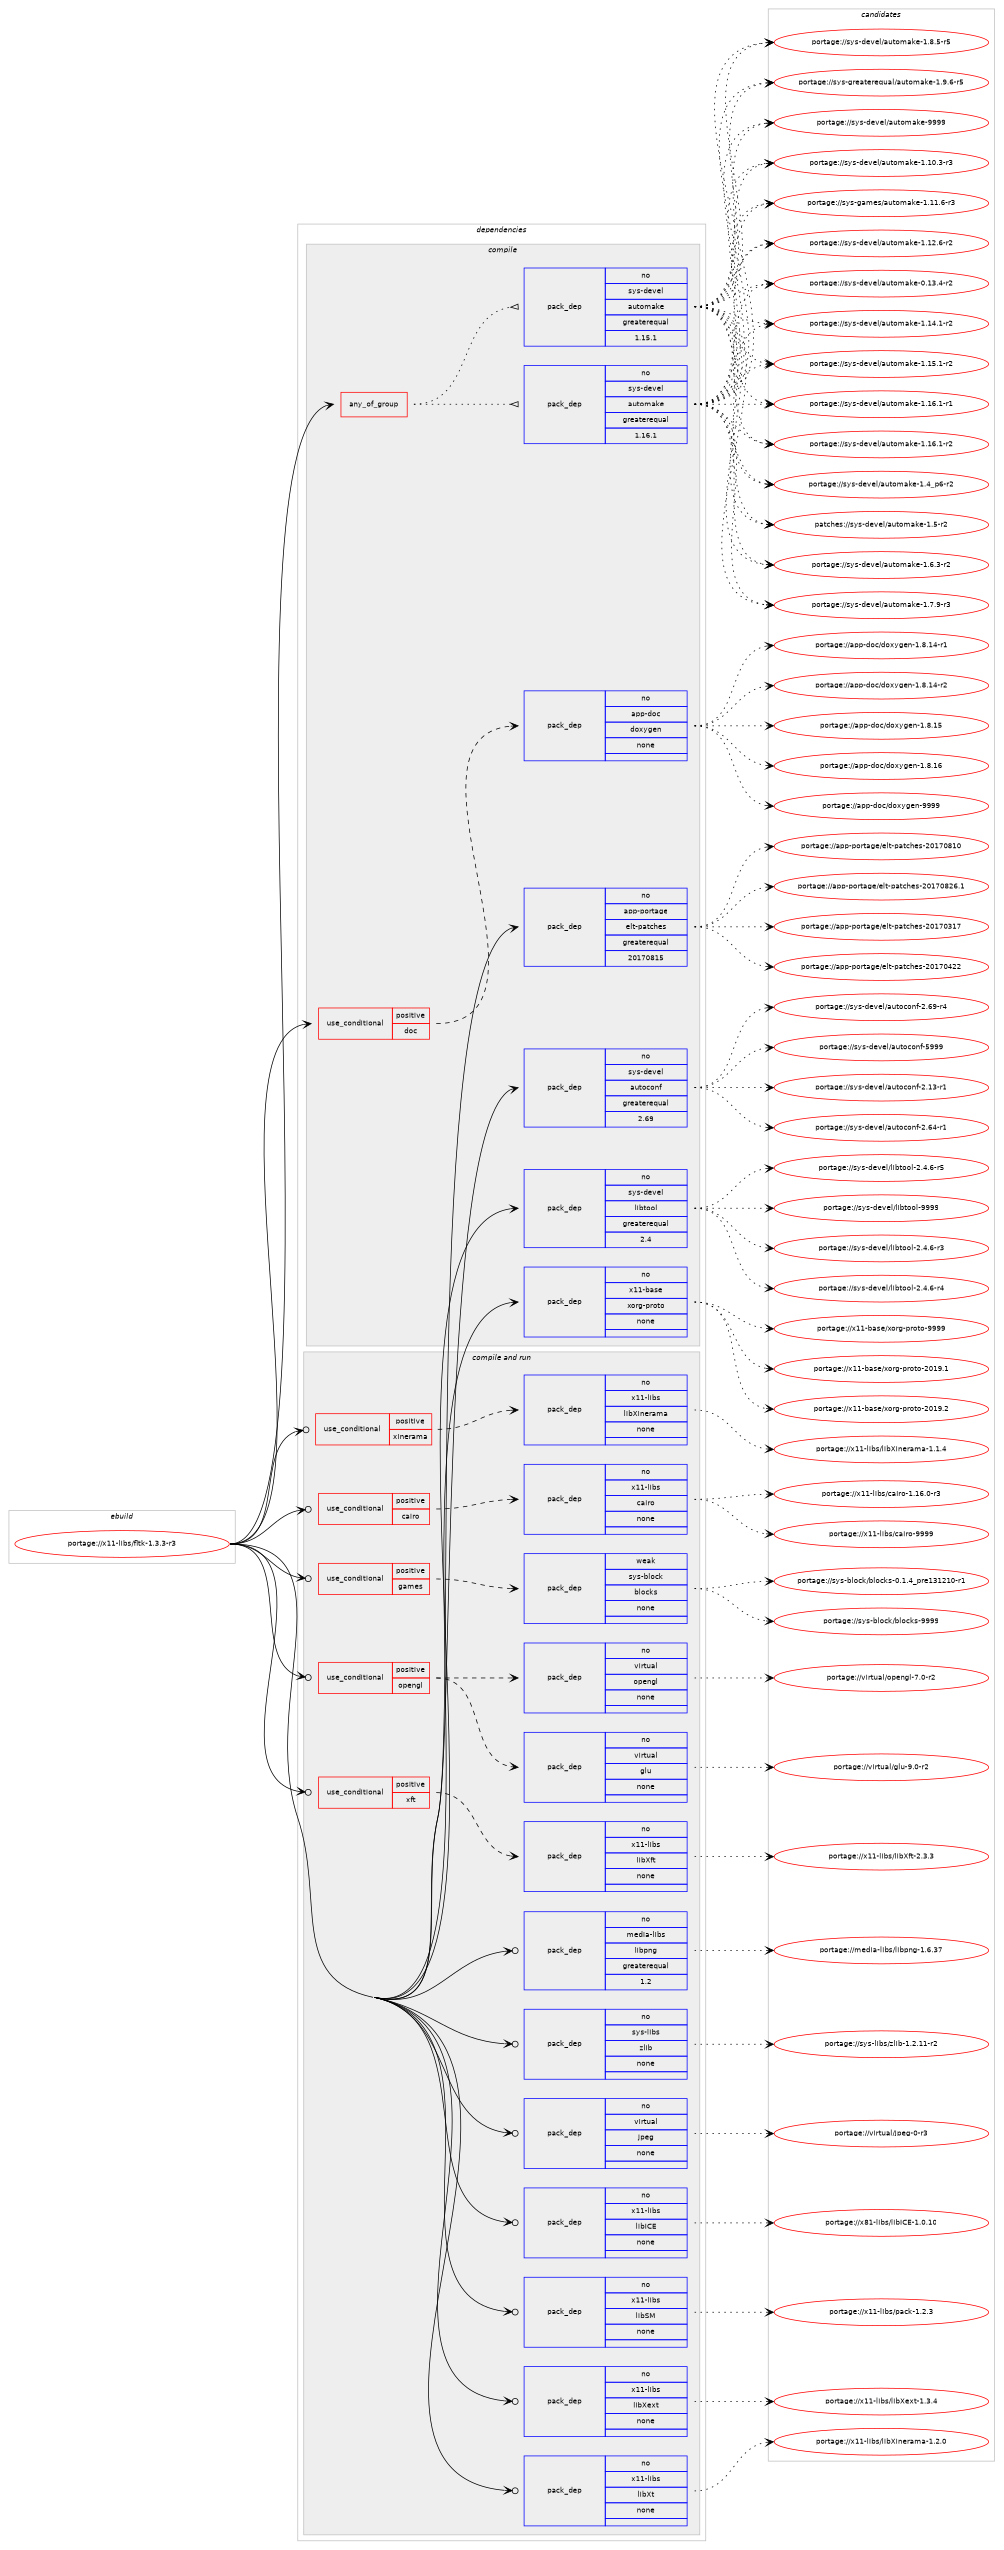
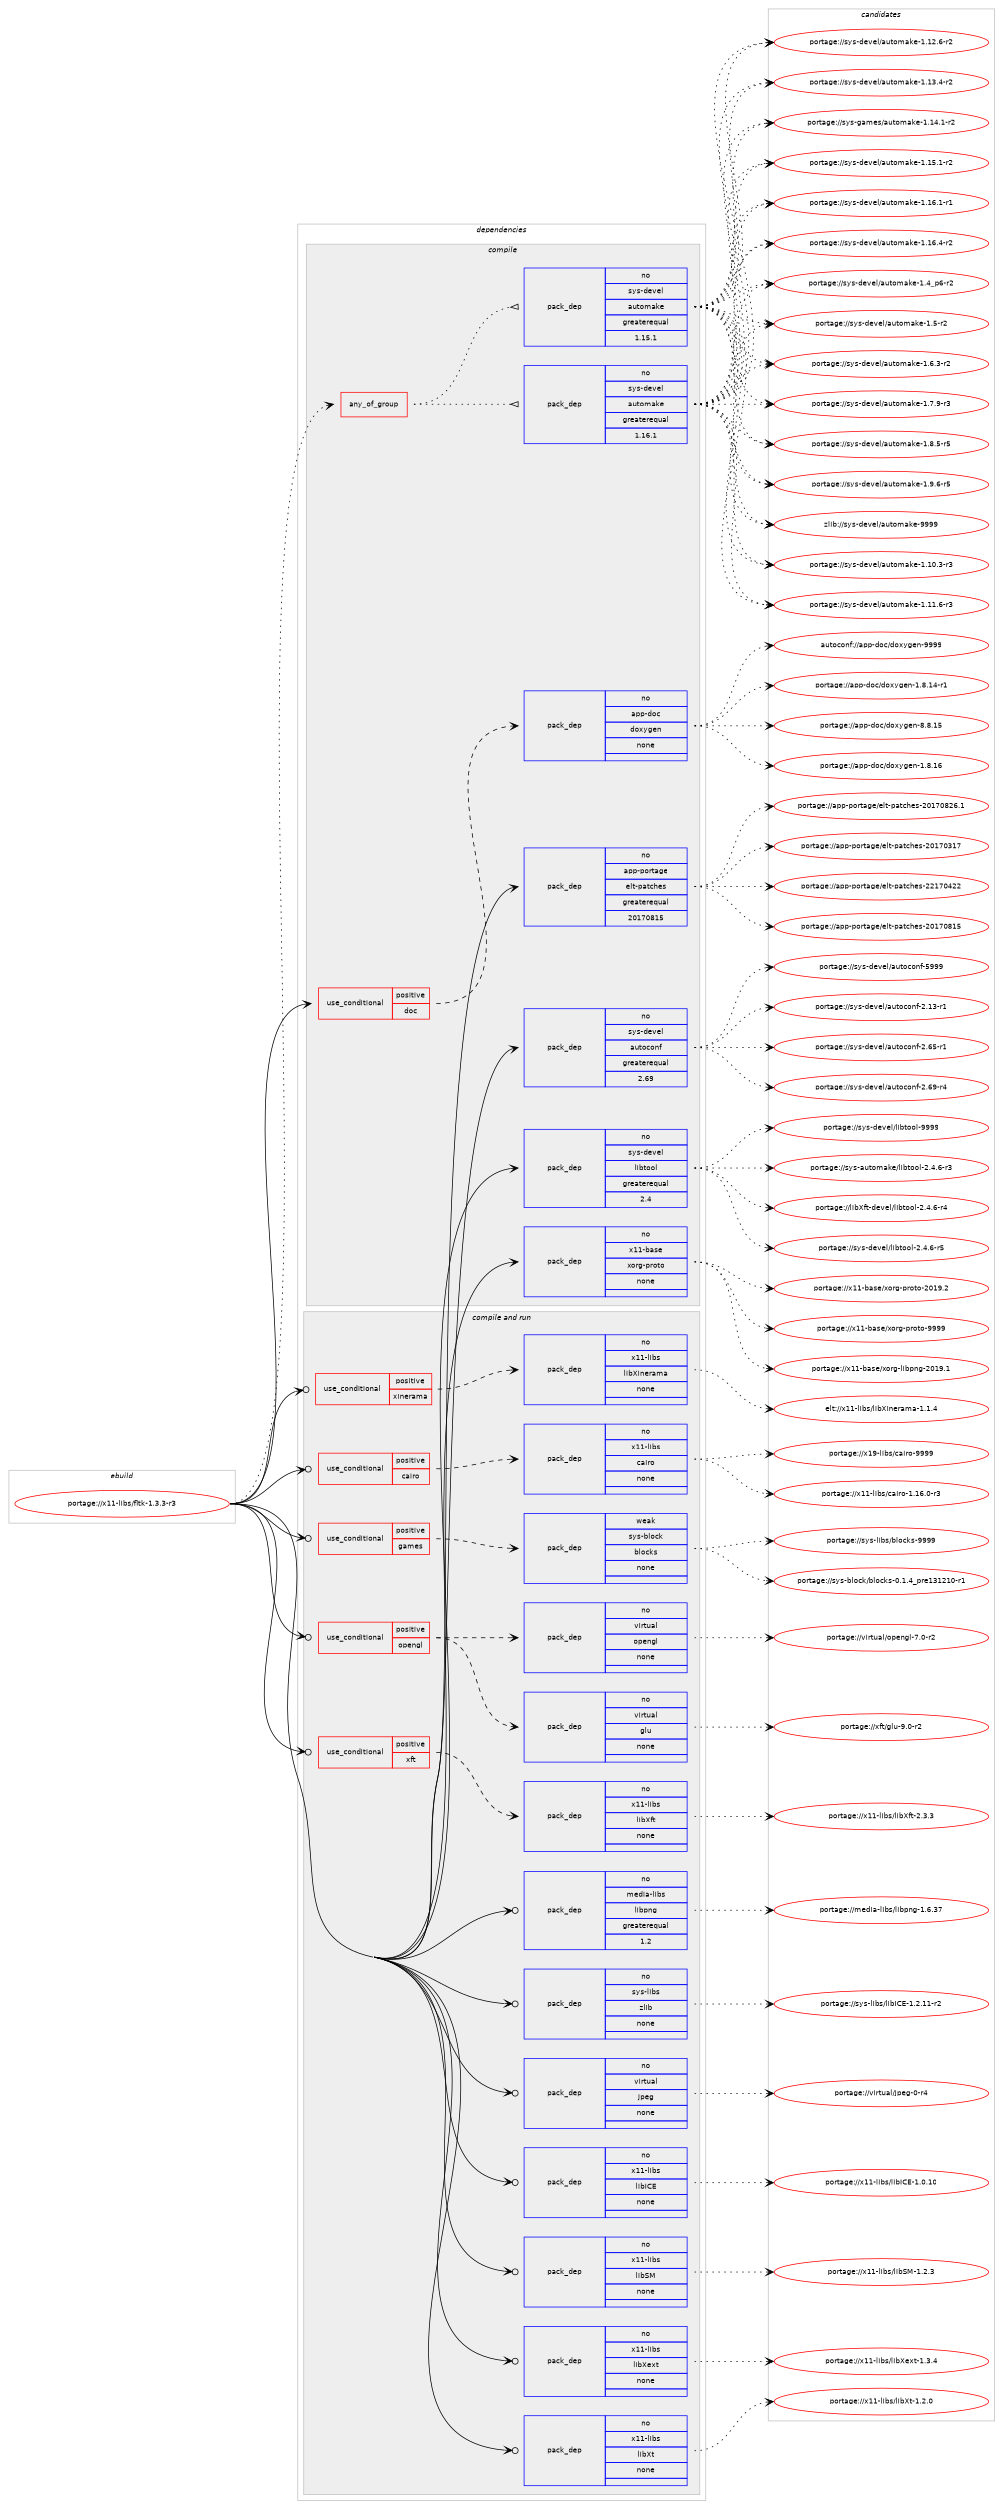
node "portage://sys-greaterequal/automake-1.9.6-r5": label "portage://sys-greaterequal/automake-1.9.6-r5" -> "portage://sys-devel/automake-1.9.6-r5"
node "portage://sys-devel/automake-9999": label "portage://sys-devel/automake-9999" -> "zlib://sys-devel/automake-9999"
node "portage://sys-games/automake-1.11.6-r3": label "portage://sys-games/automake-1.11.6-r3" -> "portage://sys-devel/automake-1.11.6-r3"
node "portage://sys-devel/automake-0.13.4-r2": label "portage://sys-devel/automake-0.13.4-r2" -> "portage://sys-devel/automake-1.13.4-r2"
node "portage://sys-devel/automake-1.14.1-r2": label "portage://sys-devel/automake-1.14.1-r2" -> "portage://sys-games/automake-1.14.1-r2"
node "portage://sys-devel/automake-1.16.1-r2": label "portage://sys-devel/automake-1.16.1-r2" -> "portage://sys-devel/automake-1.16.4-r2"
node "patches://sys-devel/automake-1.5-r2": label "patches://sys-devel/automake-1.5-r2" -> "portage://sys-devel/automake-1.5-r2"
node "portage://app-doc/doxygen-1.8.14-r2": removed
node "portage://app-doc/doxygen-1.8.15": label "portage://app-doc/doxygen-1.8.15" -> "portage://app-doc/doxygen-8.8.15"
node "portage://app-doc/doxygen-9999": label "portage://app-doc/doxygen-9999" -> "autoconf://app-doc/doxygen-9999"
node "portage://app-portage/elt-patches-20170810": label "portage://app-portage/elt-patches-20170810" -> "portage://app-portage/elt-patches-20170815"
node "portage://app-portage/elt-patches-20170422": label "portage://app-portage/elt-patches-20170422" -> "portage://app-portage/elt-patches-22170422"
edge "portage://x11-libs/fltk-1.3.3-r3" -> "any_of_group": style solid -> dotted
node "portage://sys-devel/autoconf-2.64-r1": label "portage://sys-devel/autoconf-2.64-r1" -> "portage://sys-devel/autoconf-2.65-r1"
node "portage://sys-devel/libtool-2.4.6-r3": label "portage://sys-devel/libtool-2.4.6-r3" -> "portage://sys-automake/libtool-2.4.6-r3"
node "portage://sys-devel/libtool-2.4.6-r4": label "portage://sys-devel/libtool-2.4.6-r4" -> "portage://libXft-devel/libtool-2.4.6-r4"
node "portage://x11-base/xorg-proto-2019.1": label "portage://x11-base/xorg-proto-2019.1" -> "portage://x11-base/xorg-libpng-2019.1"
node "portage://x11-libs/libXinerama-1.1.4": label "portage://x11-libs/libXinerama-1.1.4" -> "elt://x11-libs/libXinerama-1.1.4"
node "portage://x11-libs/cairo-9999": label "portage://x11-libs/cairo-9999" -> "portage://x19-libs/cairo-9999"
node "portage://sys-block/blocks-9999": label "portage://sys-block/blocks-9999" -> "portage://sys-libs/blocks-9999"
node "portage://virtual/glu-9.0-r2": label "portage://virtual/glu-9.0-r2" -> "portage://xft/glu-9.0-r2"
node "portage://sys-libs/zlib-1.2.11-r2": label "portage://sys-libs/zlib-1.2.11-r2" -> "portage://sys-libs/libICE-1.2.11-r2"
node "portage://virtual/jpeg-0-r3": label "portage://virtual/jpeg-0-r3" -> "portage://virtual/jpeg-0-r4"
node "portage://x81-libs/libICE-1.0.10": label "portage://x81-libs/libICE-1.0.10" -> "portage://x11-libs/libICE-1.0.10"
node "portage://x11-libs/pack-1.2.3": label "portage://x11-libs/pack-1.2.3" -> "portage://x11-libs/libSM-1.2.3"
node "portage://x11-libs/libXinerama-1.2.0": label "portage://x11-libs/libXinerama-1.2.0" -> "portage://x11-libs/libXt-1.2.0"
